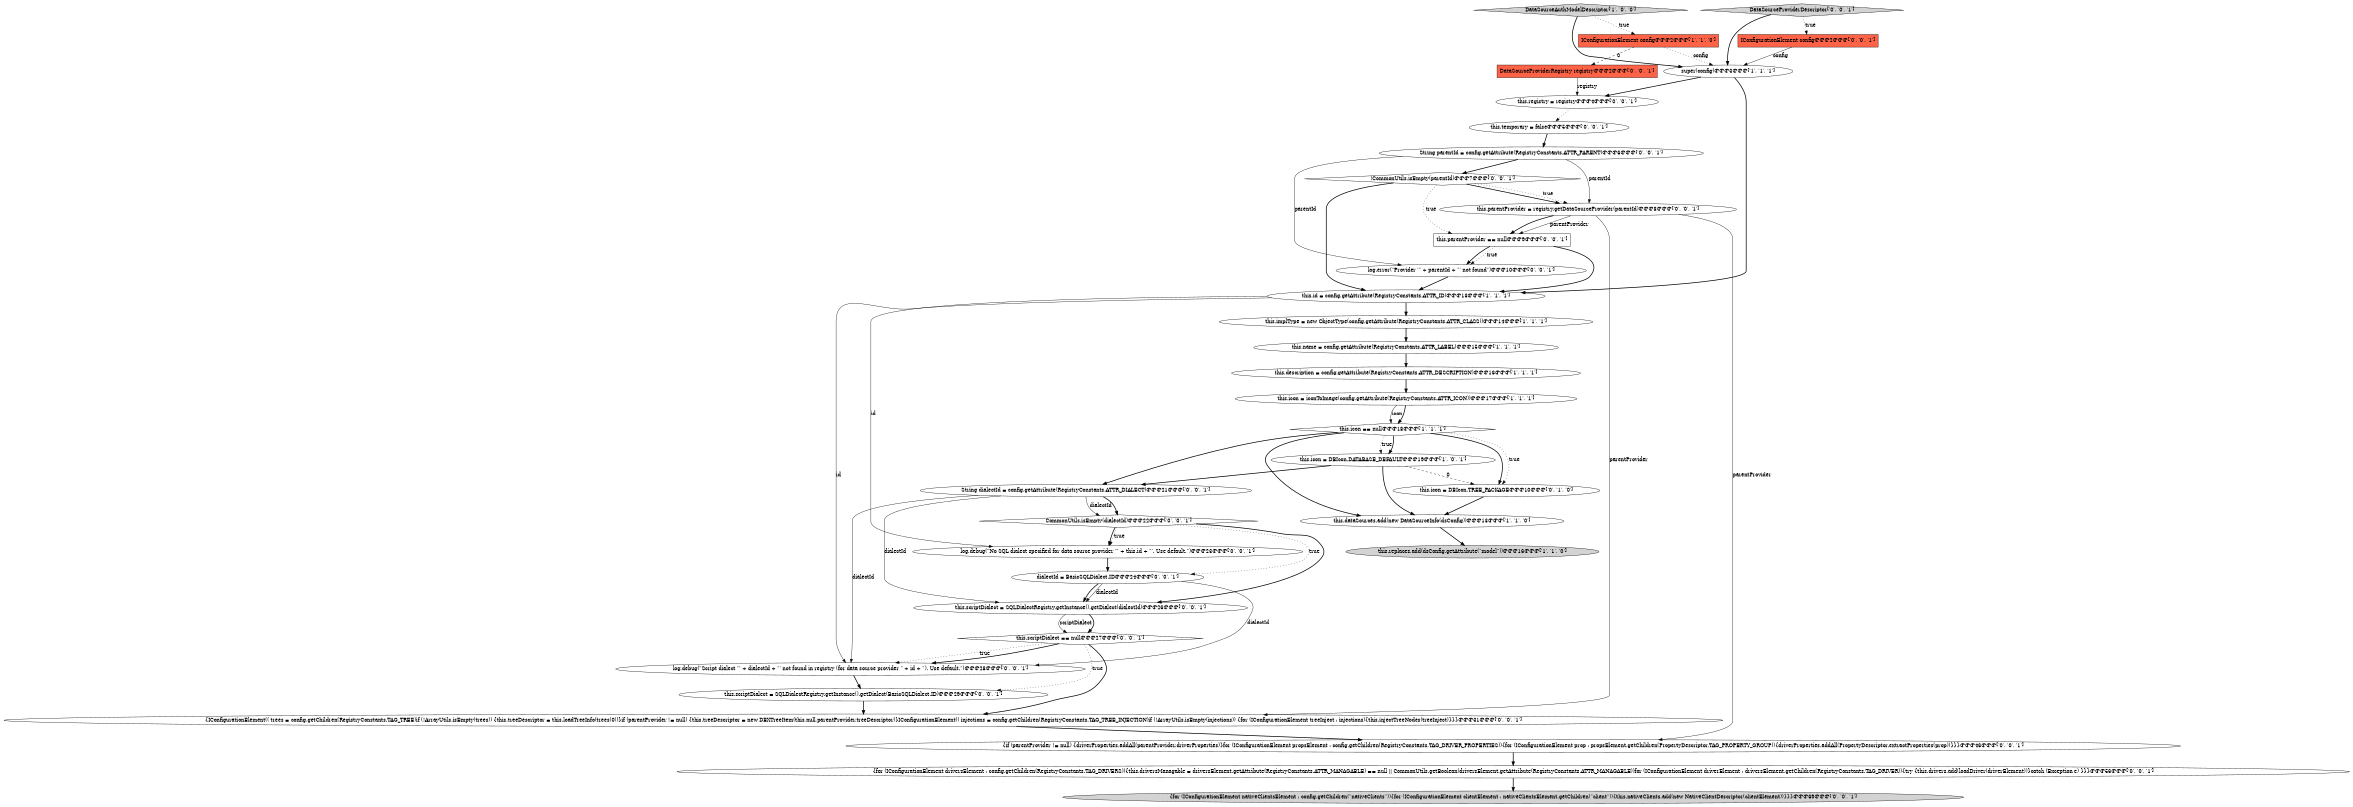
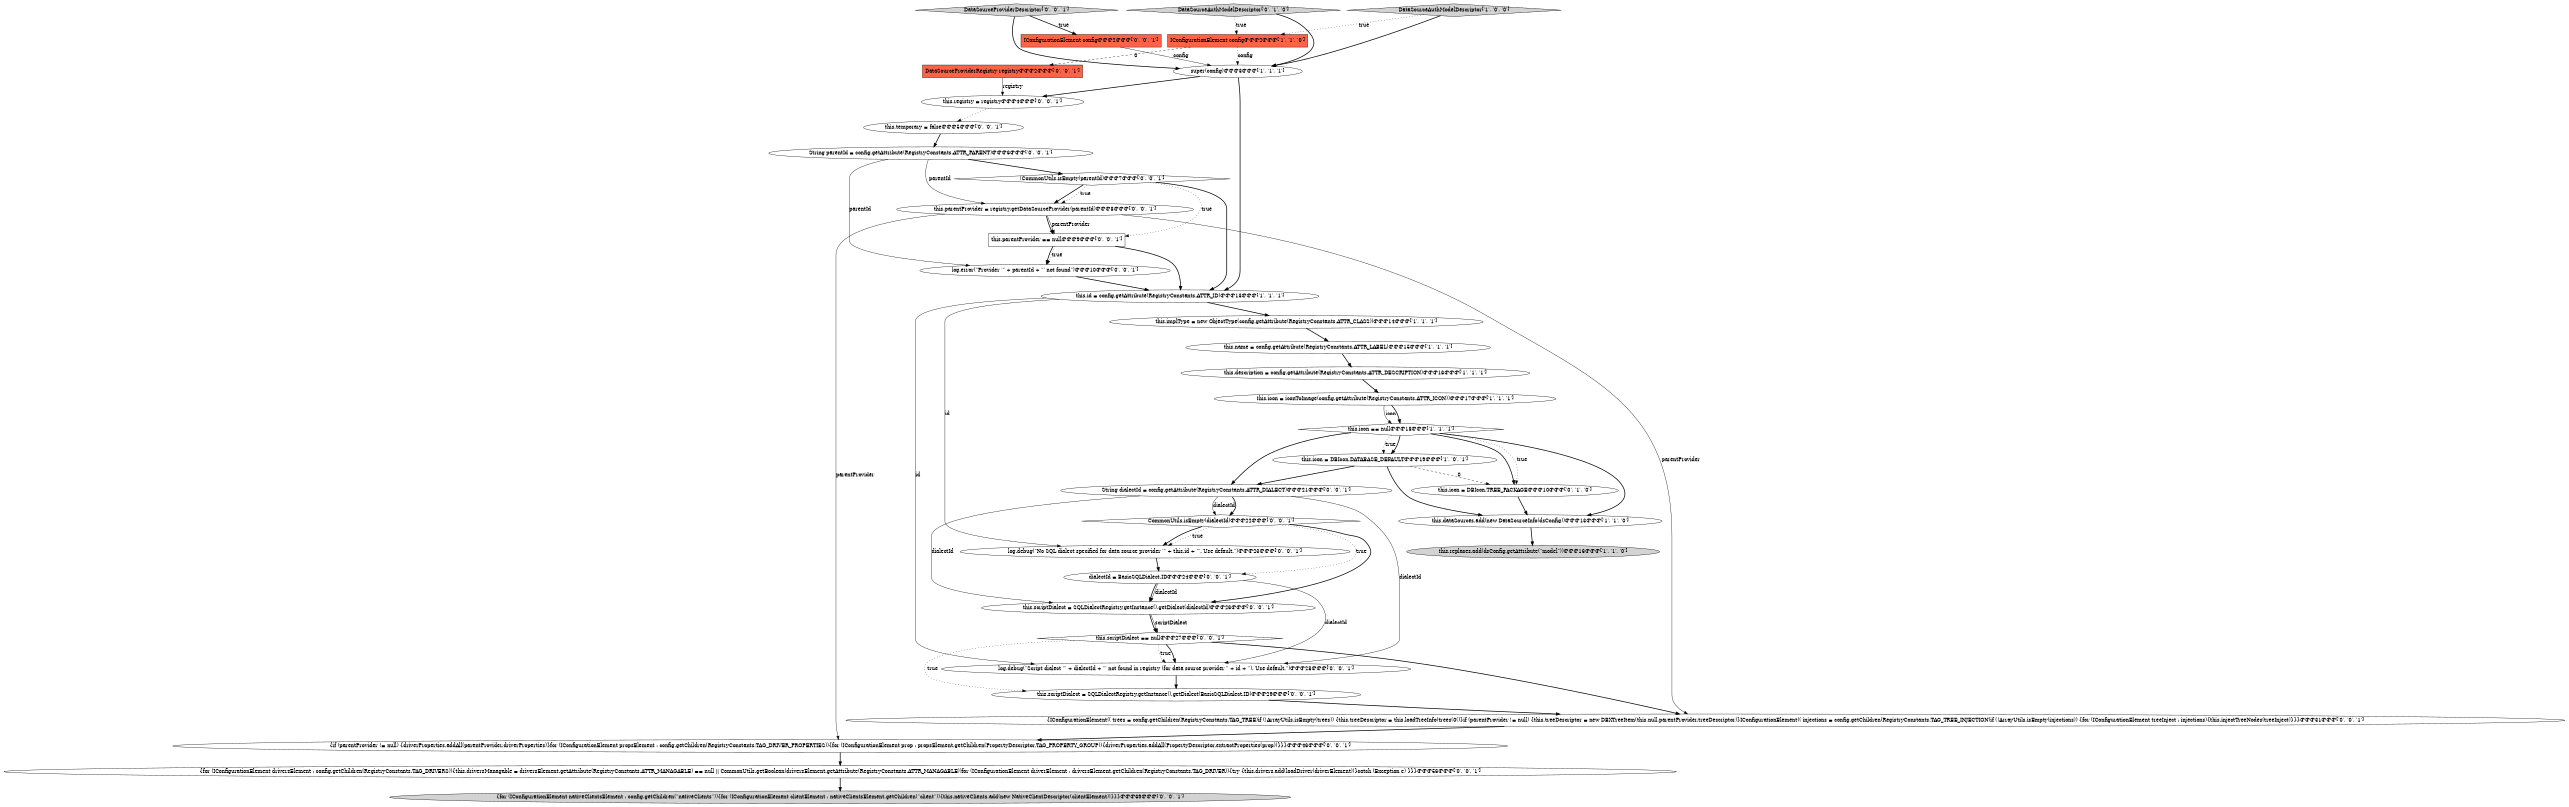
node "DataSourceAuthModelDescriptor['0', '1', '0']": added
edge "DataSourceProviderDescriptor['0', '0', '1']" -> "IConfigurationElement config@@@2@@@['0', '0', '1']": style dotted -> bold
